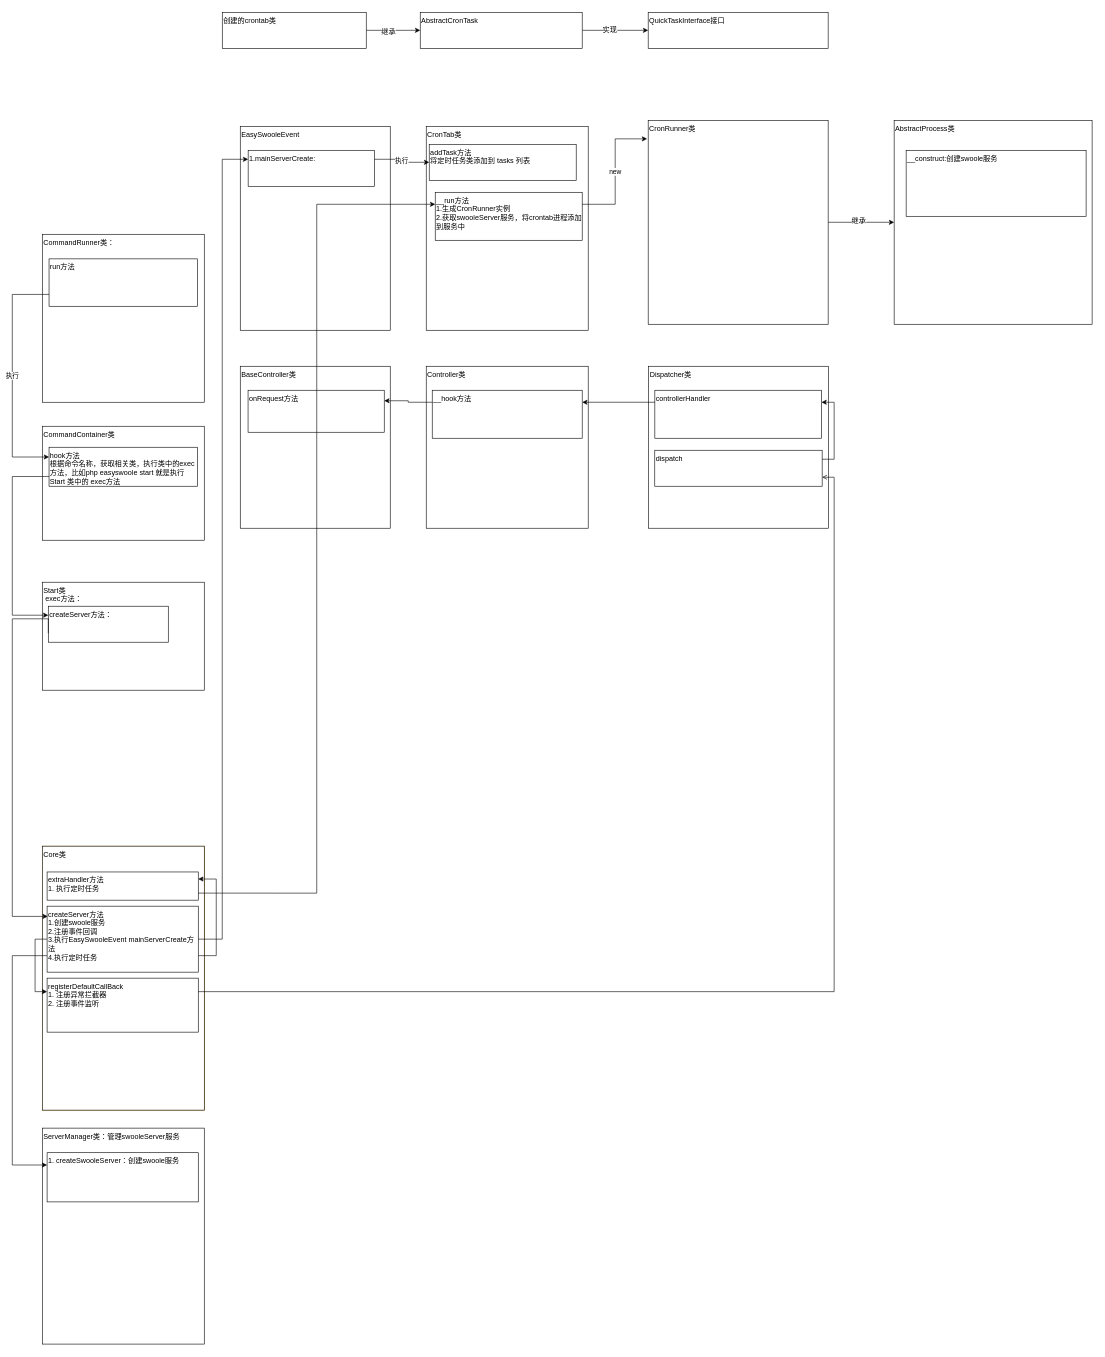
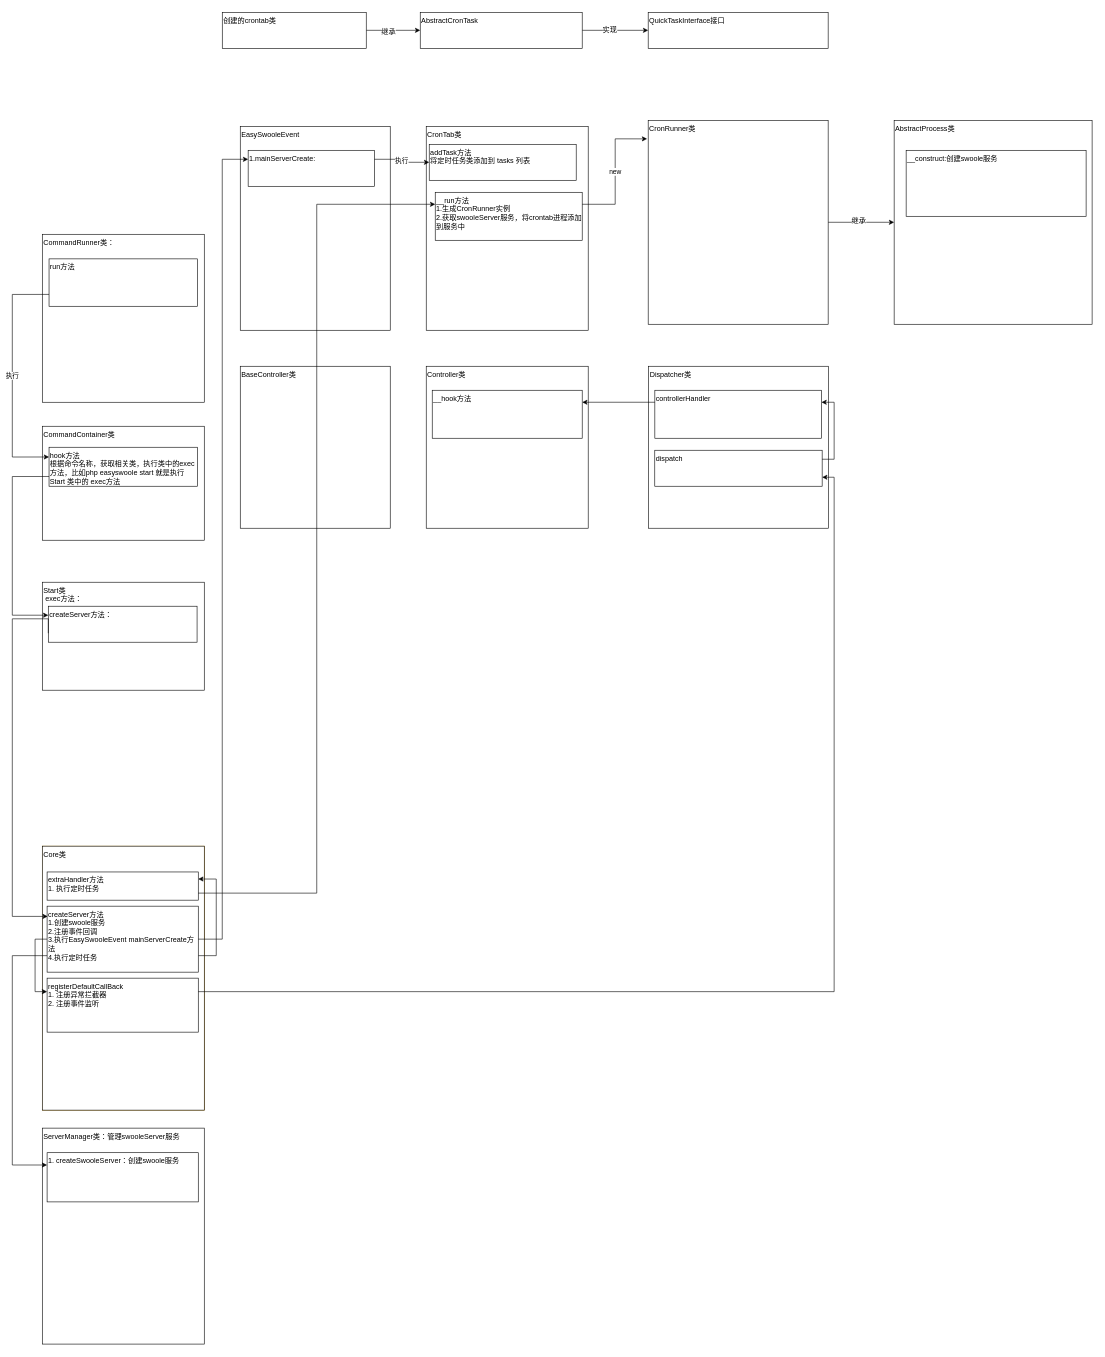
edge "__hook方法" -> "onRequest方法": removed
node "onRequest方法": removed
edge "registerDefaultCallBack 1. 注册异常拦截器 2. 注册事件监听" -> "dispatch": arrowhead open -> classic
node "createServer方法：": size 120x36 -> 149x36
